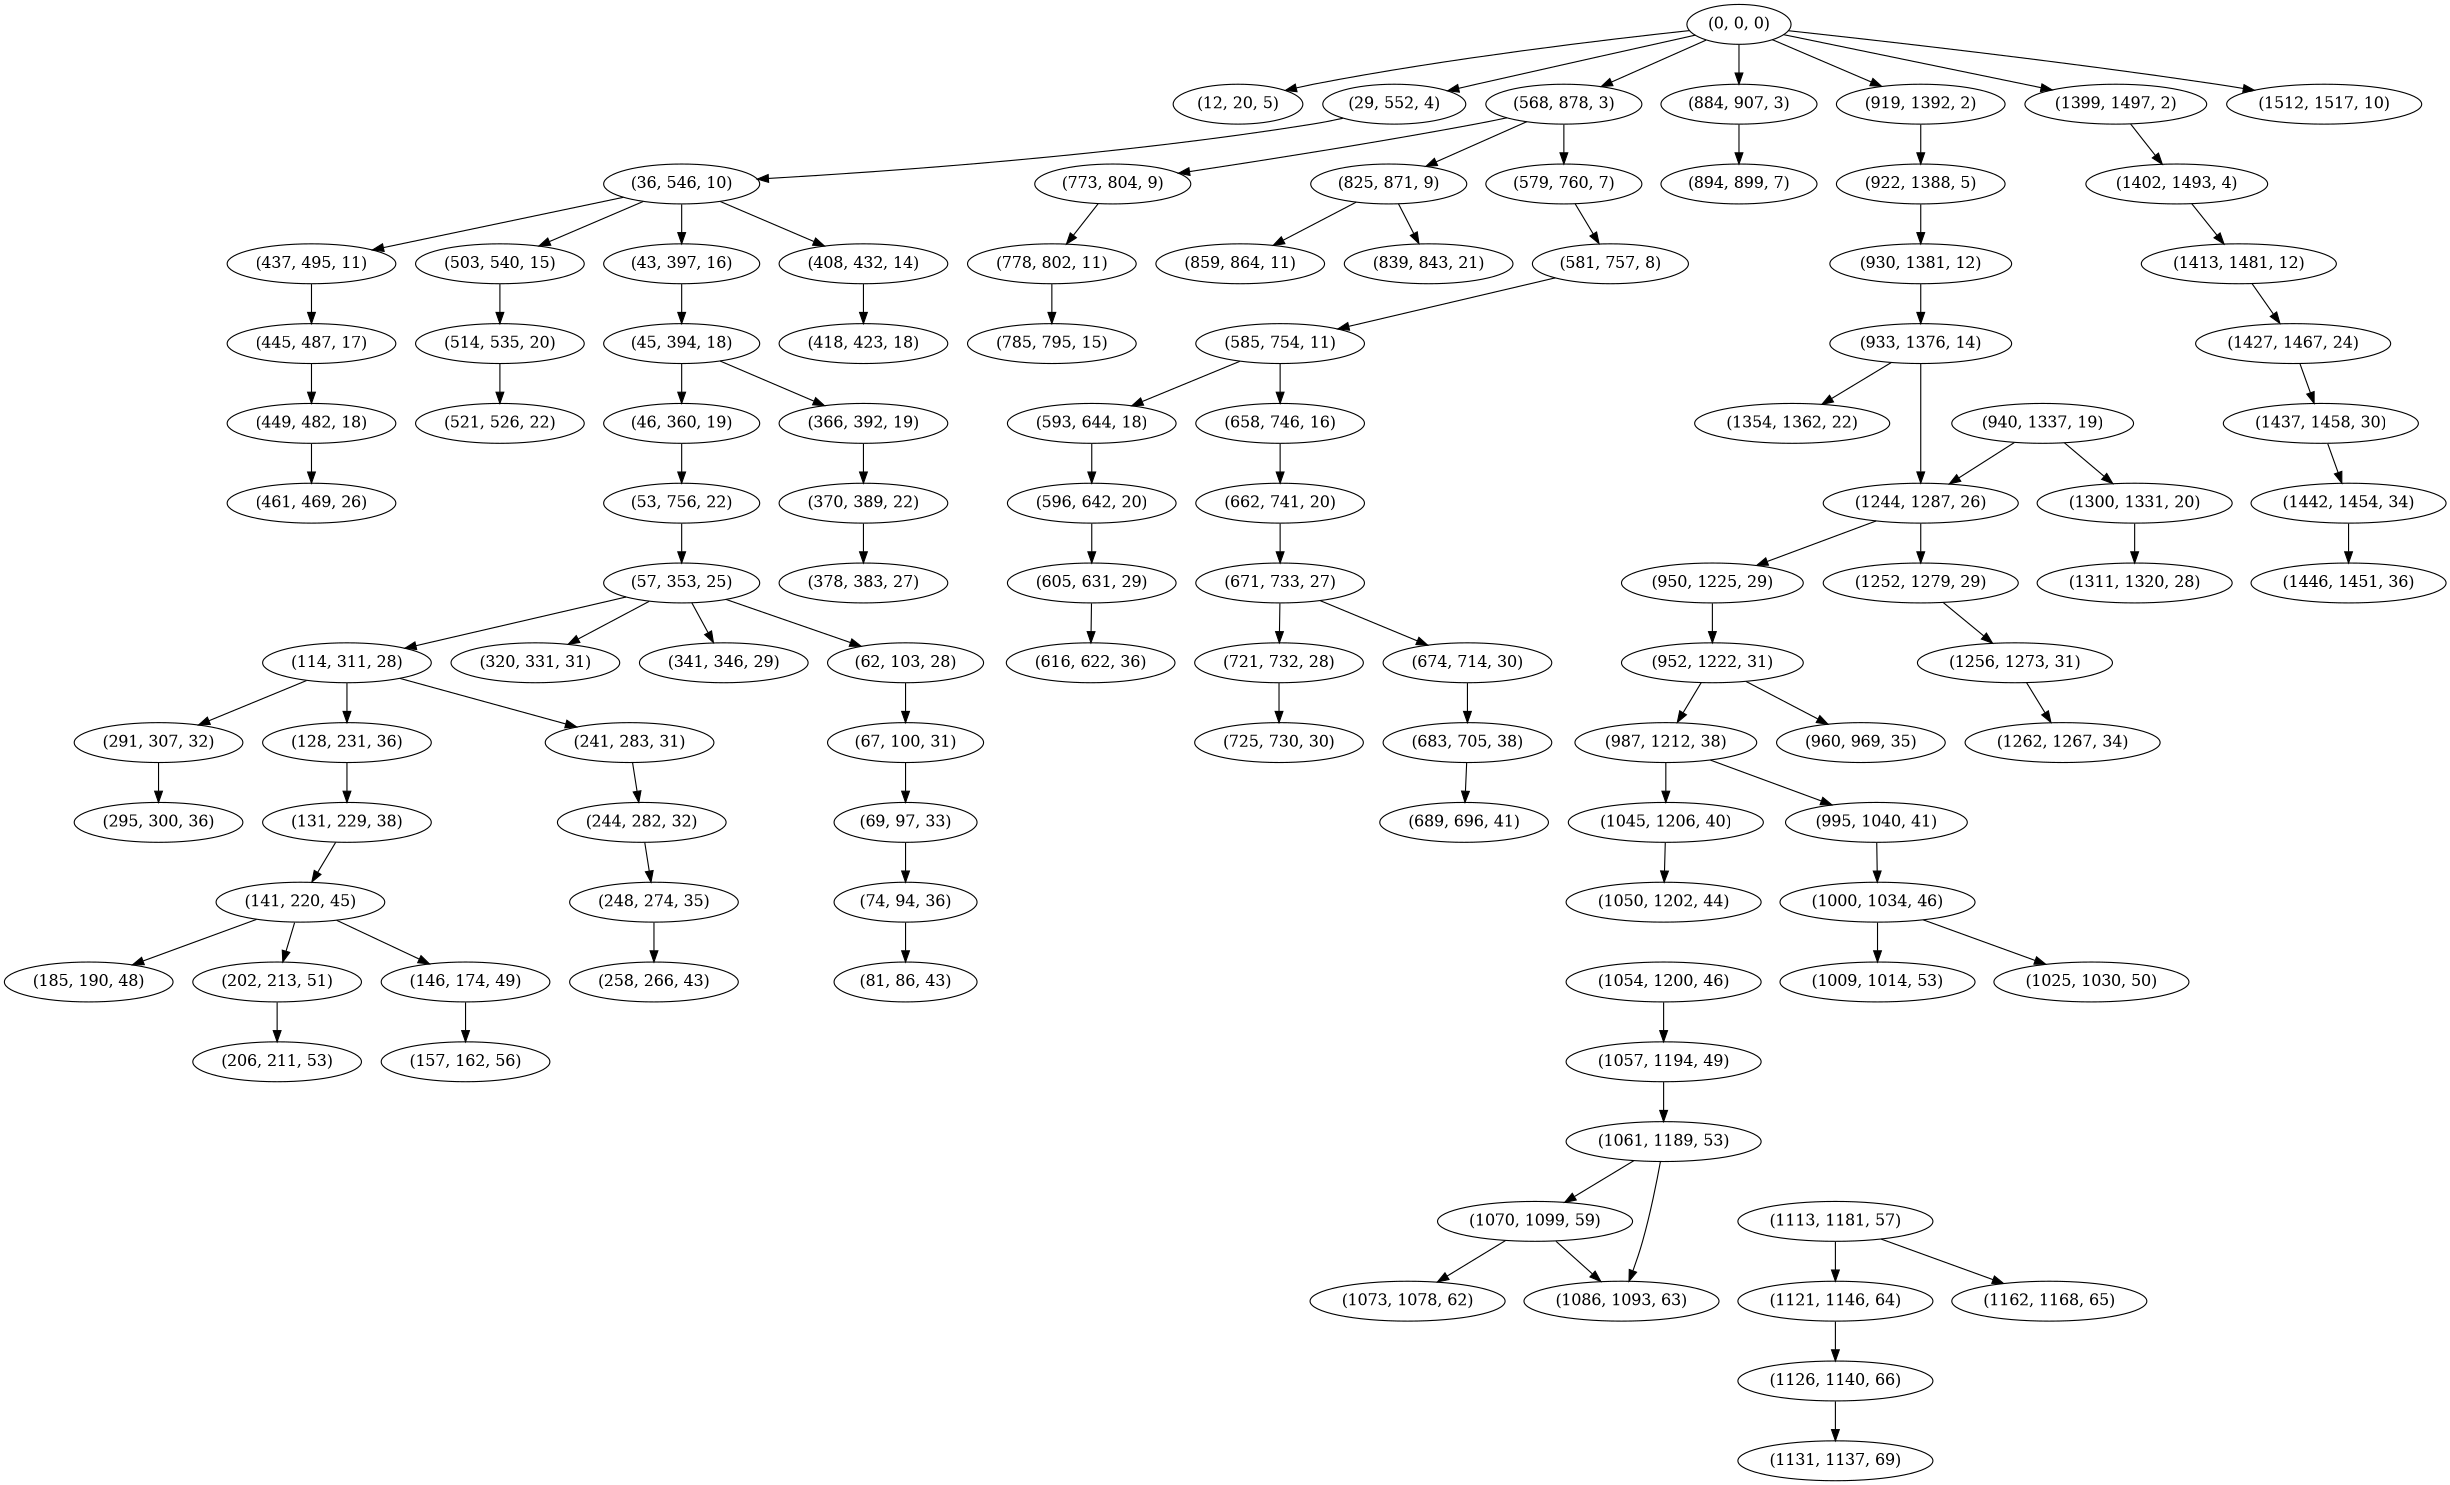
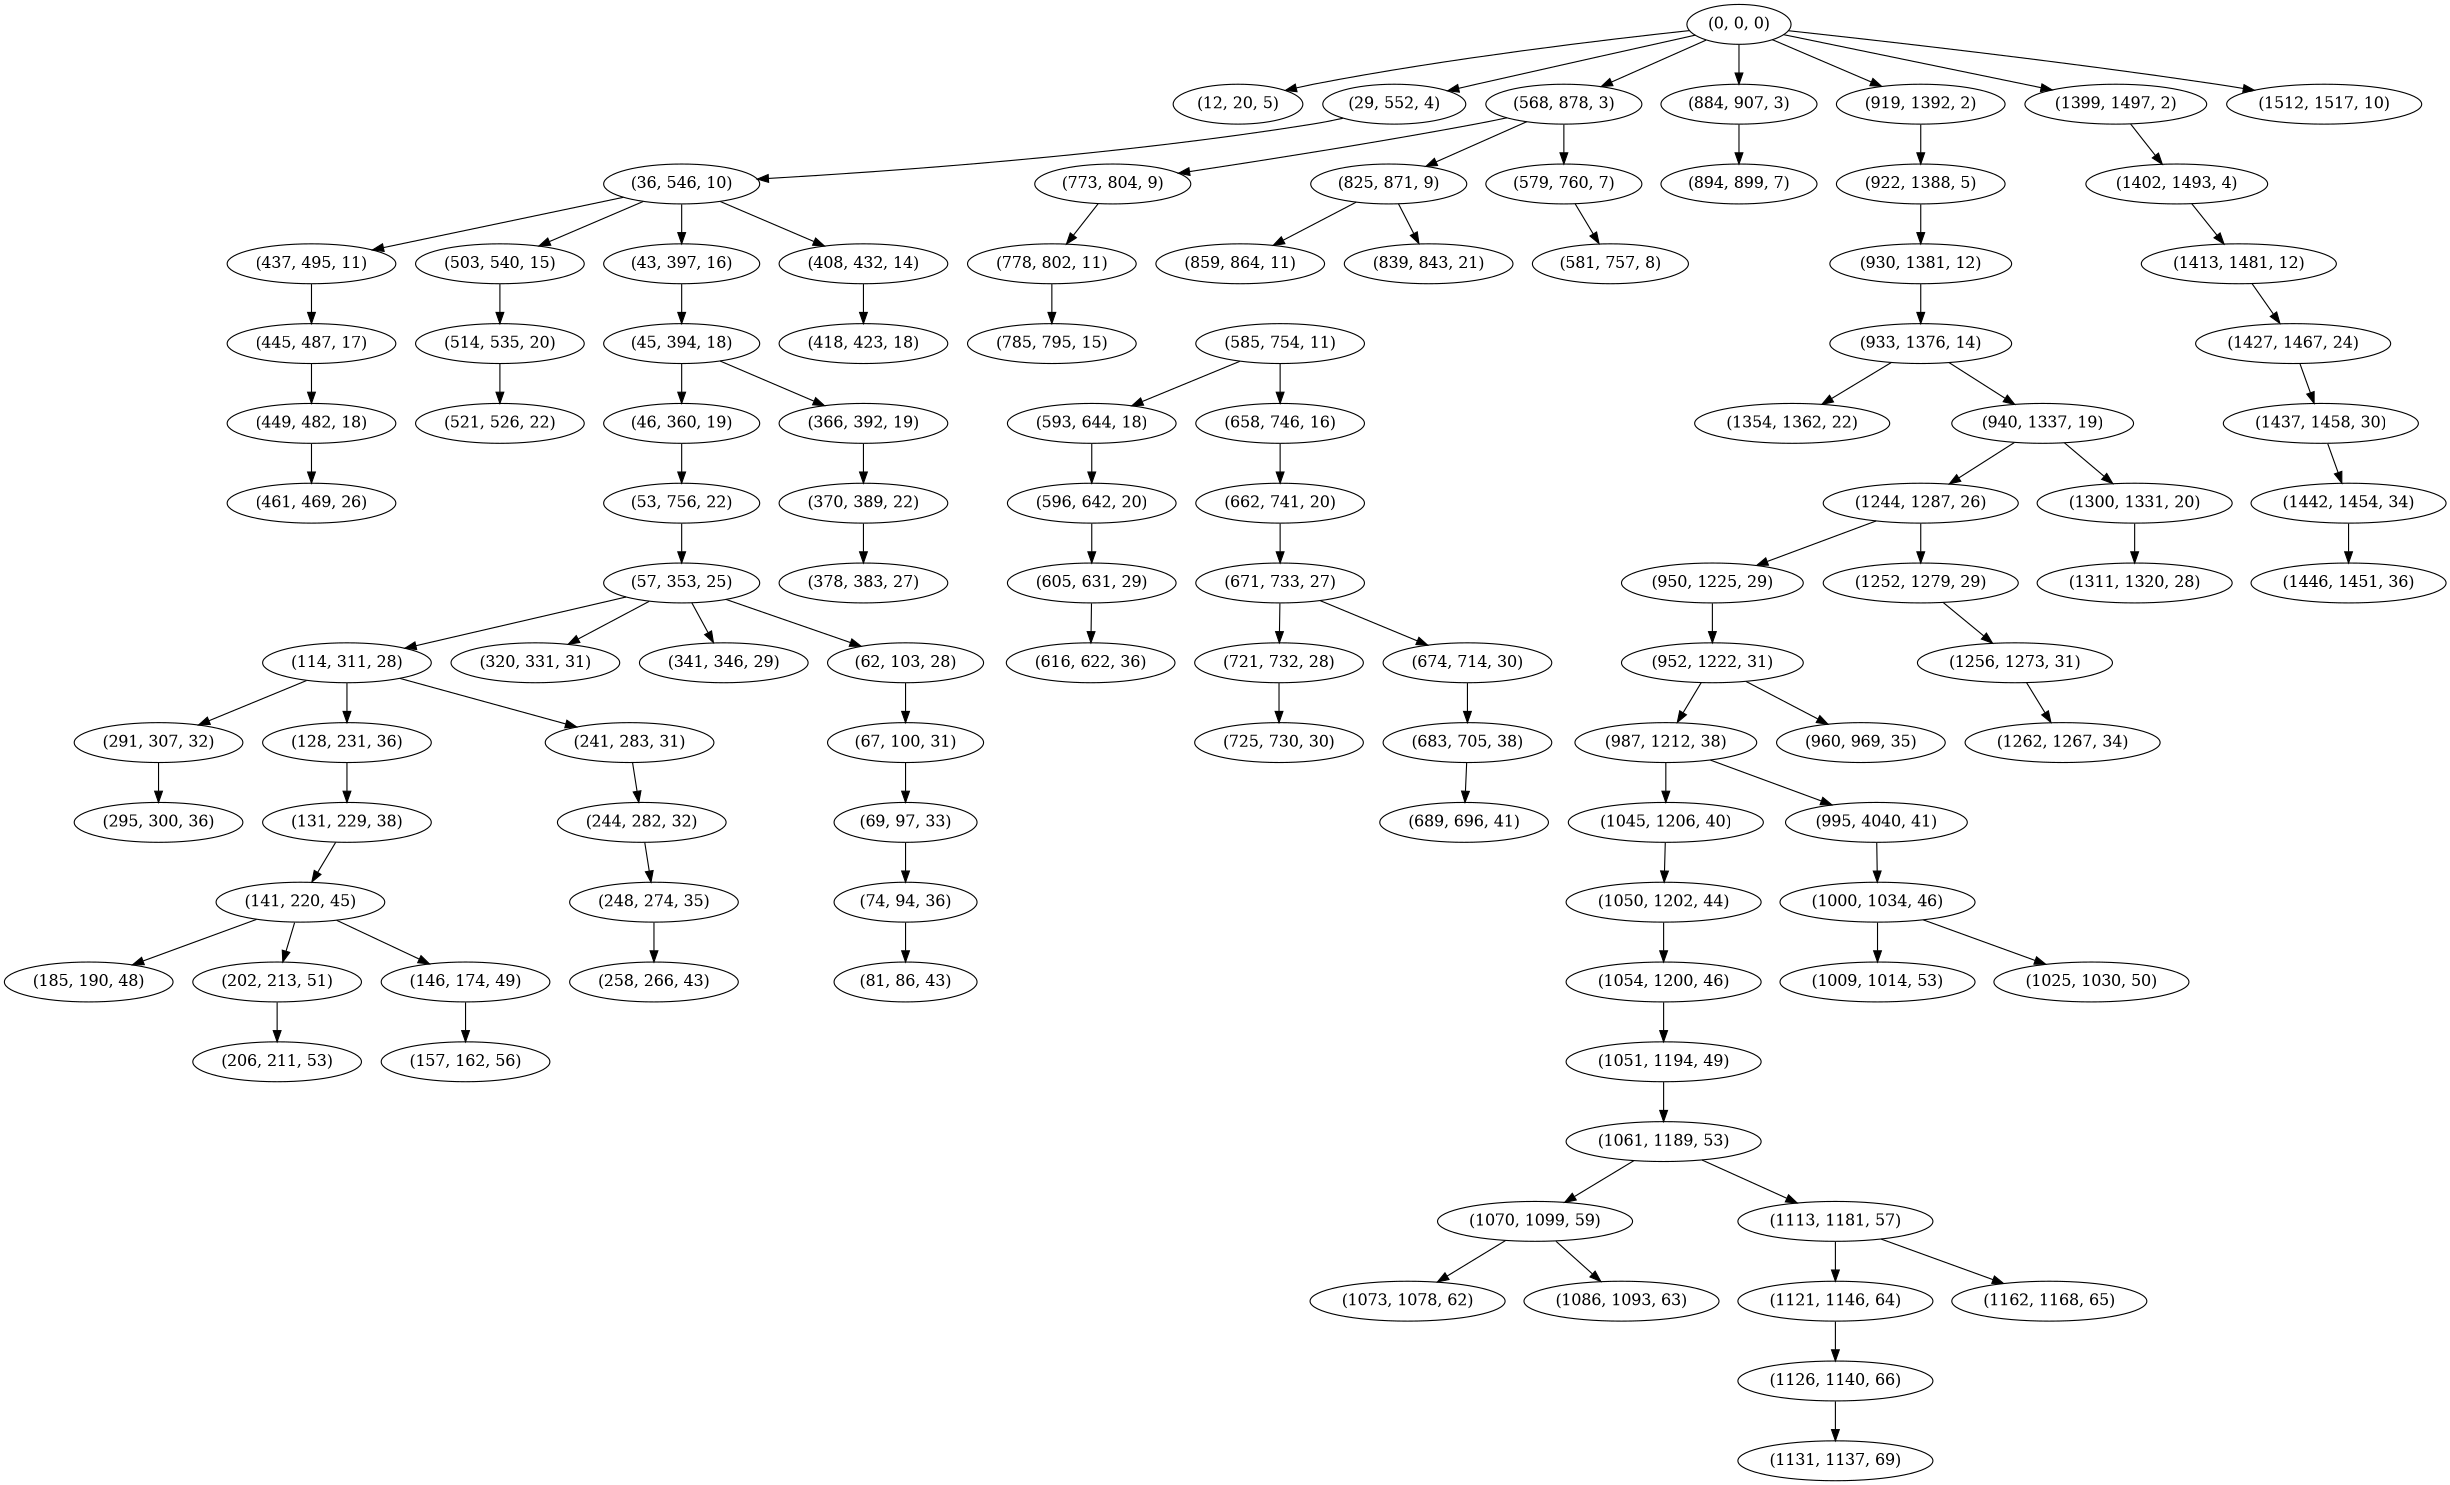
edge "(581, 757, 8)" -> "(585, 754, 11)": removed
edge "(933, 1376, 14)" -> "(1244, 1287, 26)": now "(933, 1376, 14)" -> "(940, 1337, 19)"
node "(995, 1040, 41)": label "(995, 1040, 41)" -> "(995, 4040, 41)"
edge "(1050, 1202, 44)" -> "(1054, 1200, 46)": added
node "(1057, 1194, 49)": label "(1057, 1194, 49)" -> "(1051, 1194, 49)"
edge "(1061, 1189, 53)" -> "(1086, 1093, 63)": now "(1061, 1189, 53)" -> "(1113, 1181, 57)"
